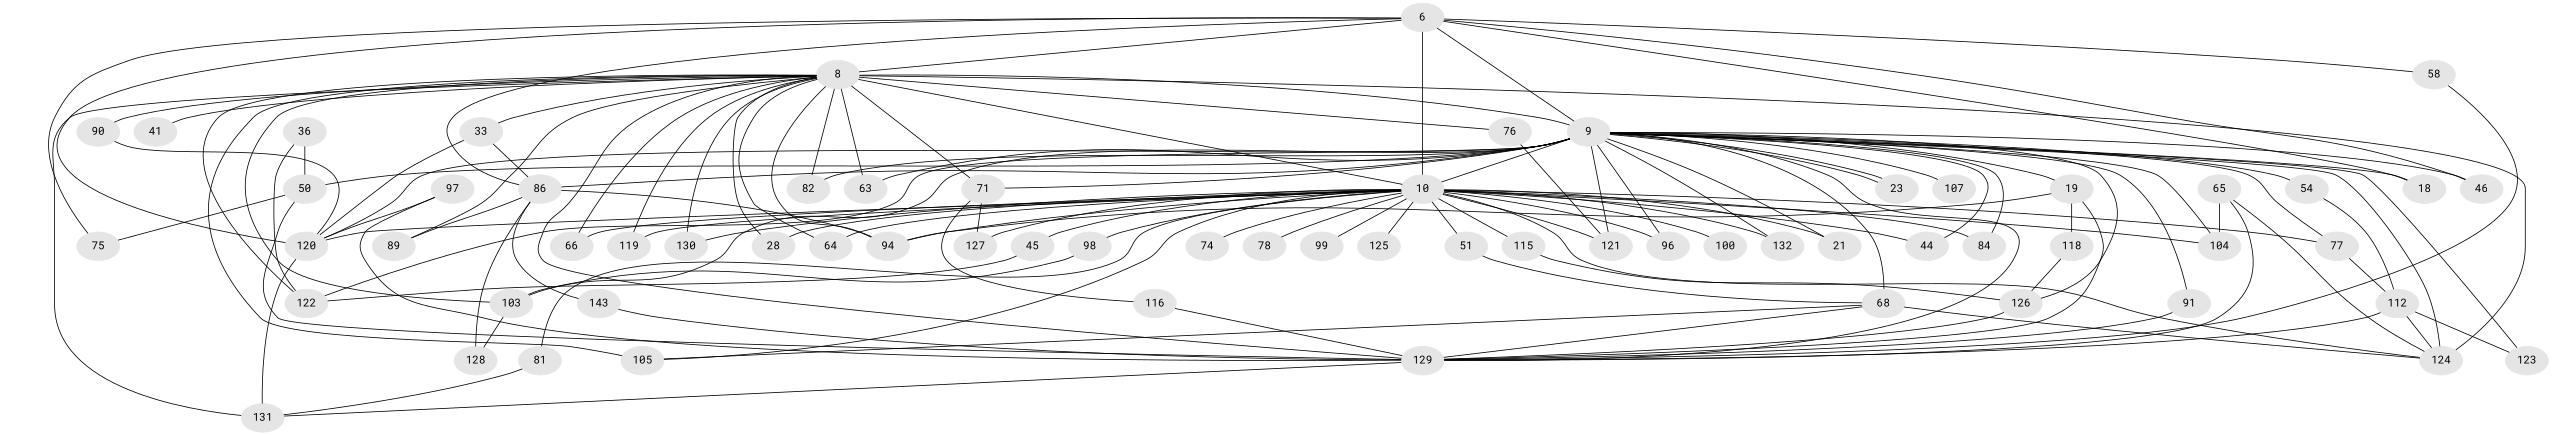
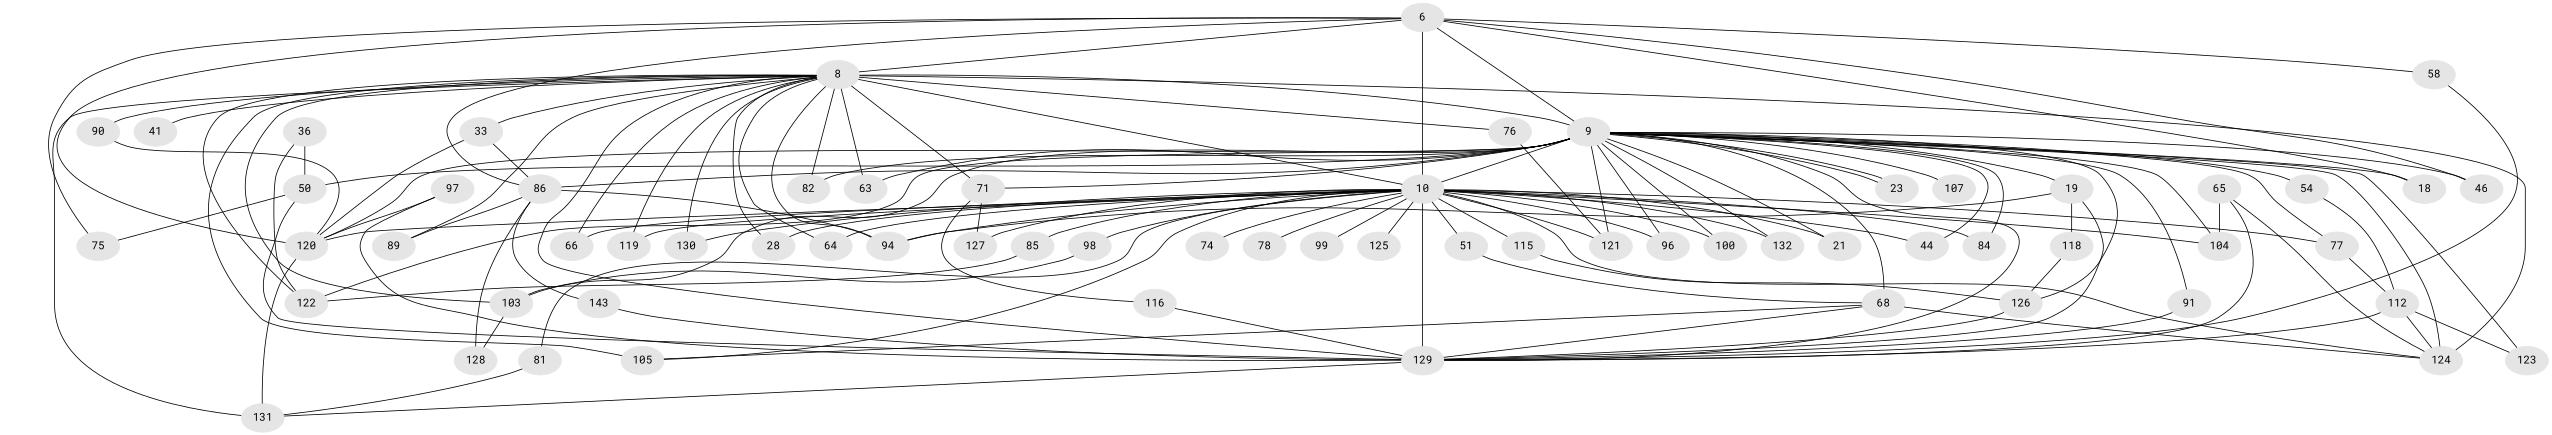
edge "9" -- "100": added
node "45": label "45" -> "85"
edge "10" -- "129": added
